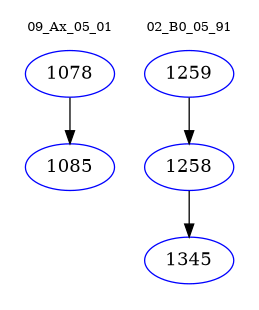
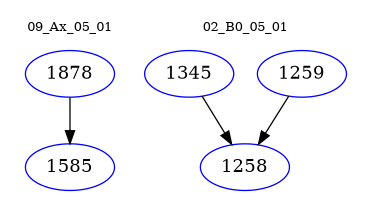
cluster "02_B0_05_91": label "02_B0_05_91" -> "02_B0_05_01"
node "1078": label "1078" -> "1878"
node "1085": label "1085" -> "1585"
edge "1258" -> "1345": reversed
